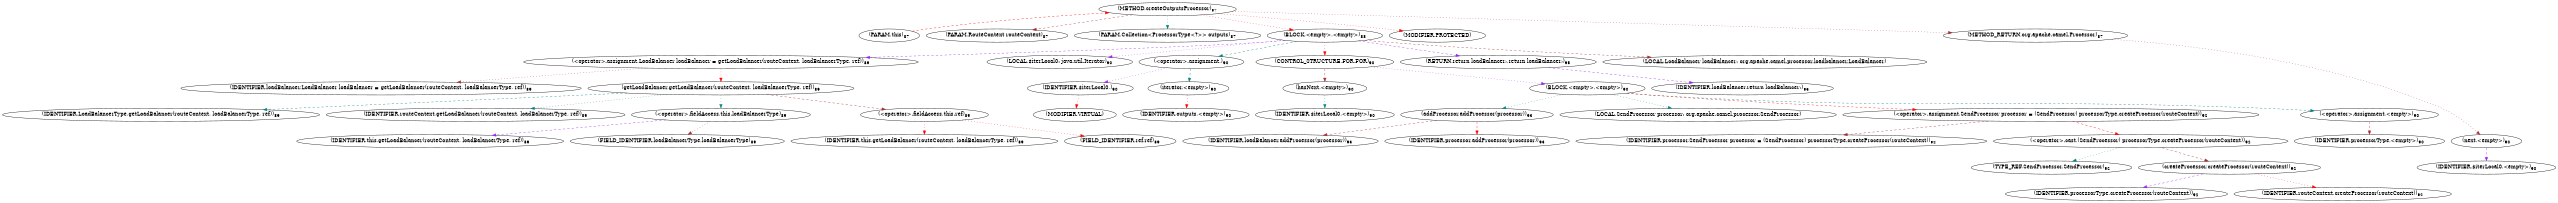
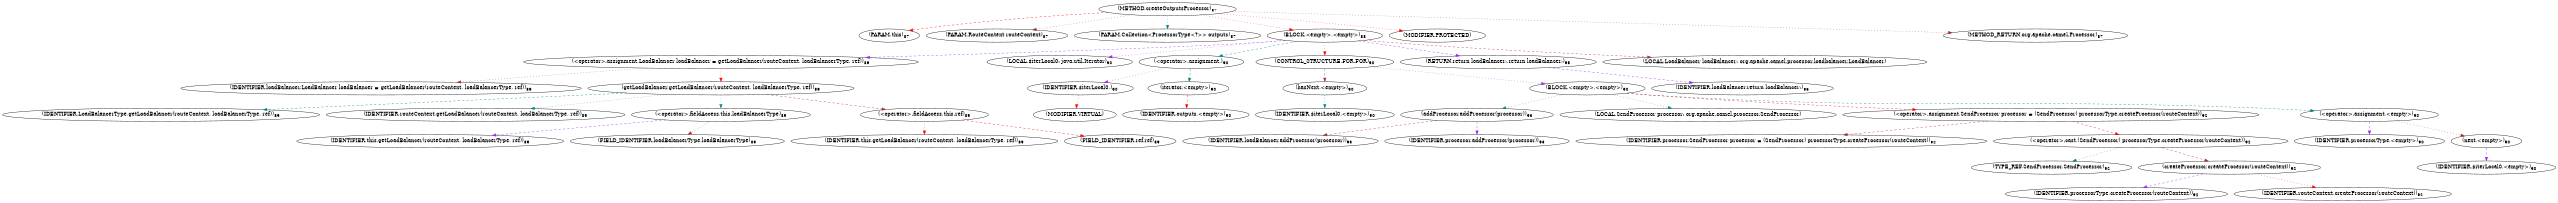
edge "(PARAM,this)" -> "(METHOD,createOutputsProcessor)": reversed
edge "(METHOD,createOutputsProcessor)" -> "(PARAM,RouteContext routeContext)": style dashed -> dotted
edge "(METHOD_RETURN,org.apache.camel.Processor)" -> "(next,<empty>)": now "(<operator>.assignment,<empty>)" -> "(next,<empty>)"
edge "(iterator,<empty>)" -> "(IDENTIFIER,outputs,<empty>)": style dotted -> dashed
edge "(addProcessor,addProcessor(processor))" -> "(IDENTIFIER,processor,addProcessor(processor))": color red -> purple
edge "(<operator>.assignment,<empty>)" -> "(IDENTIFIER,processorType,<empty>)": color brown -> purple
edge "(<operator>.fieldAccess,this.ref)" -> "(FIELD_IDENTIFIER,ref,ref)": style dotted -> dashed
